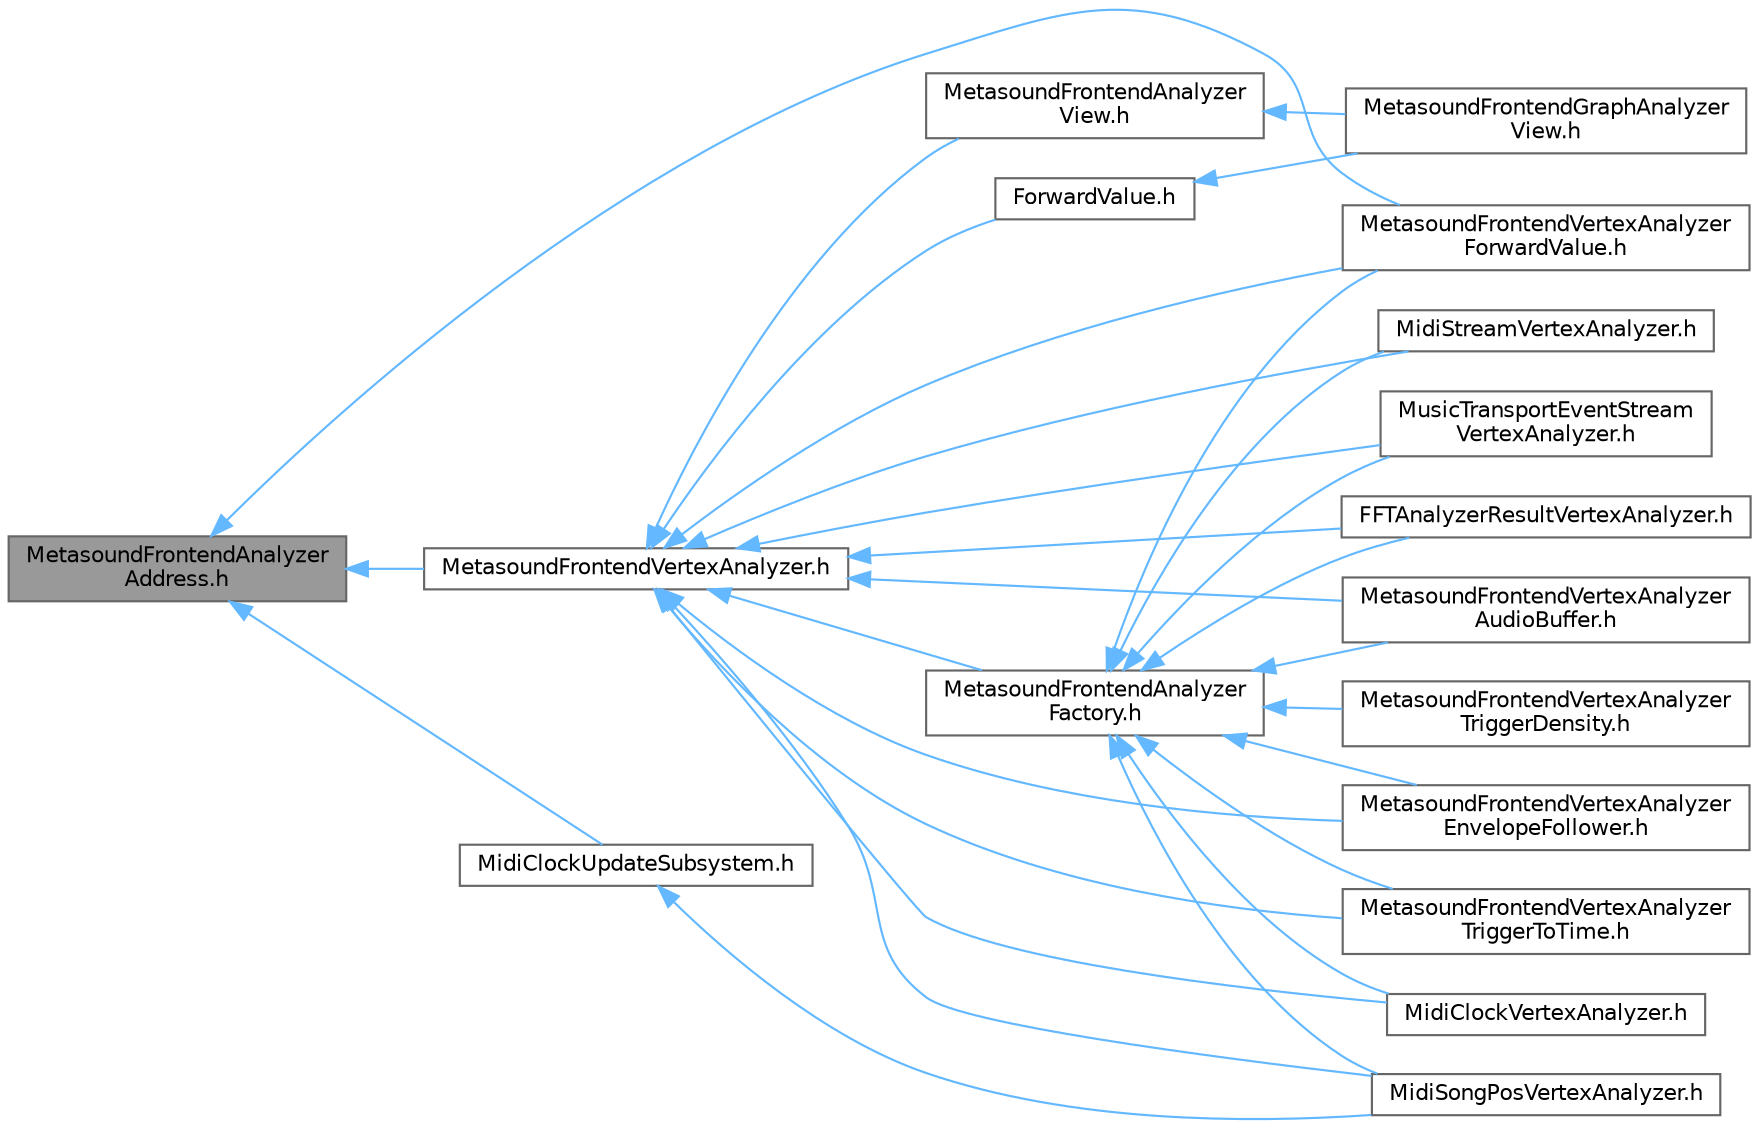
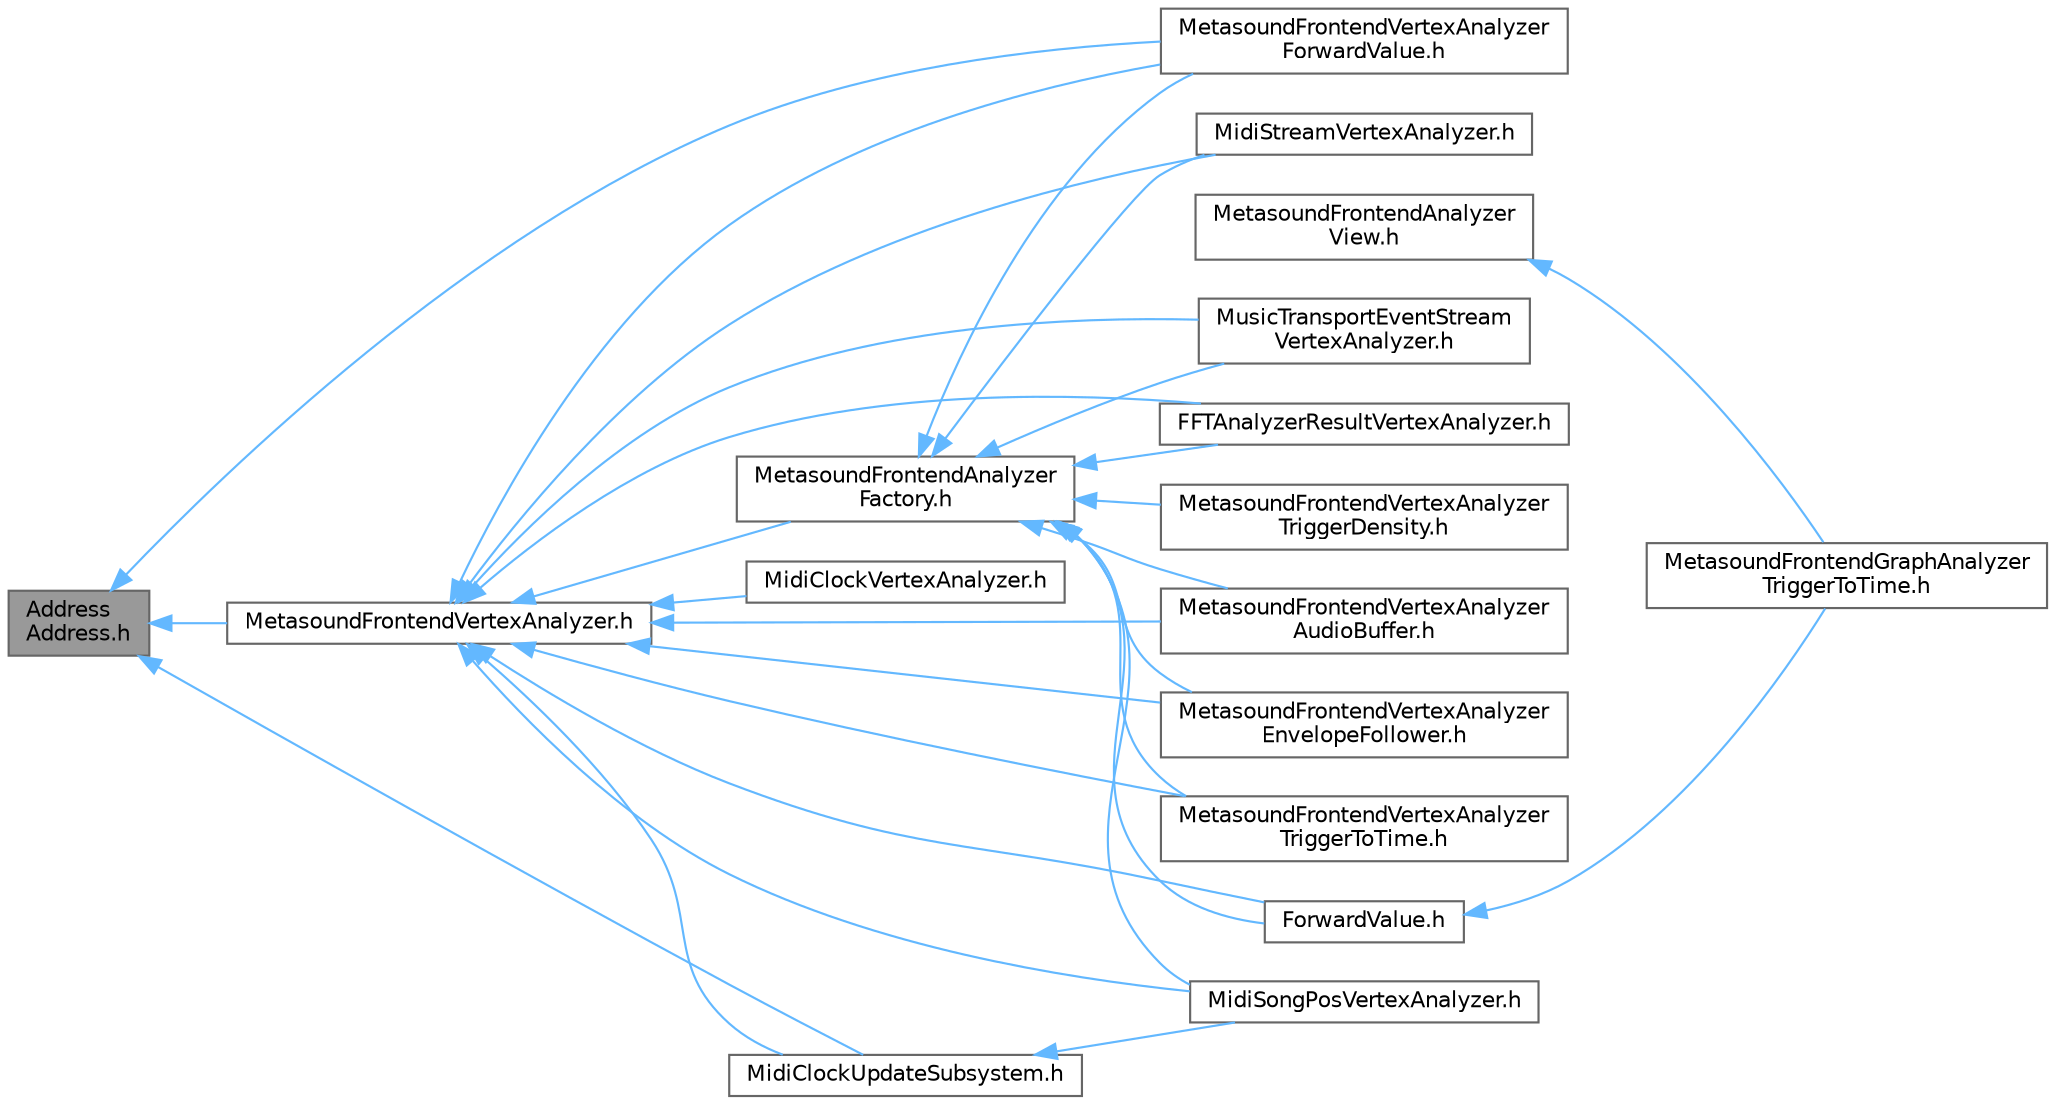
node "MetasoundFrontendGraphAnalyzer View.h": label "MetasoundFrontendGraphAnalyzer View.h" -> "MetasoundFrontendGraphAnalyzer TriggerToTime.h"
edge "MetasoundFrontendAnalyzer View.h" -> "MetasoundFrontendVertexAnalyzer.h": now "MidiClockUpdateSubsystem.h" -> "MetasoundFrontendVertexAnalyzer.h"
node "MetasoundFrontendAnalyzer Address.h": label "MetasoundFrontendAnalyzer Address.h" -> "Address Address.h"
edge "MidiClockVertexAnalyzer.h" -> "MetasoundFrontendAnalyzer Factory.h": now "ForwardValue.h" -> "MetasoundFrontendAnalyzer Factory.h"
